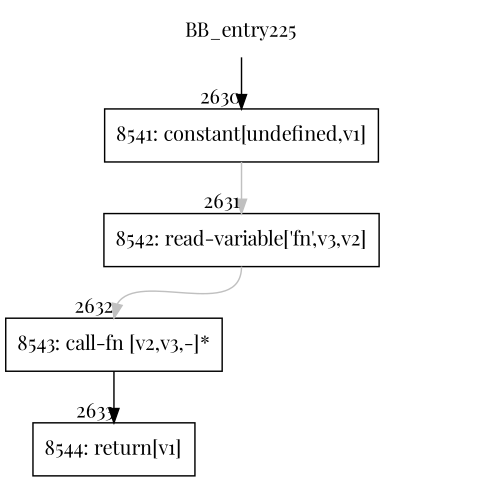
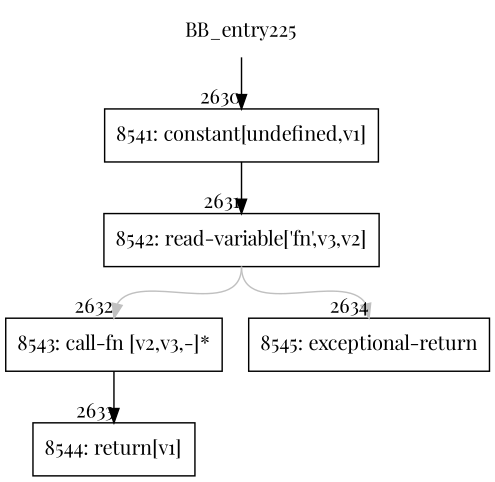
edge "8541: constant[undefined,v1]" -> "8542: read-variable['fn',v3,v2]": color gray -> black
node "8545: exceptional-return": added
